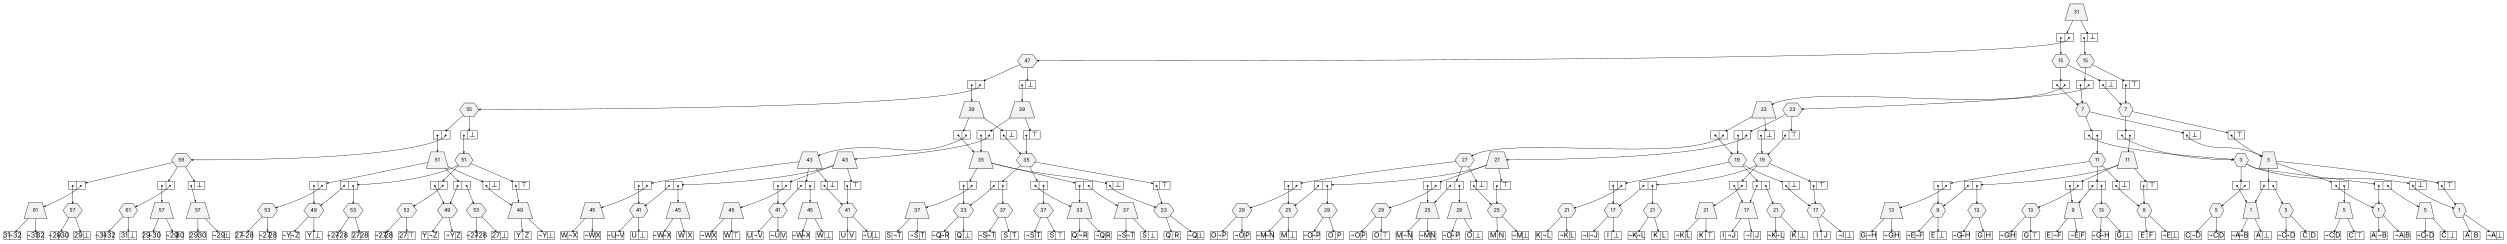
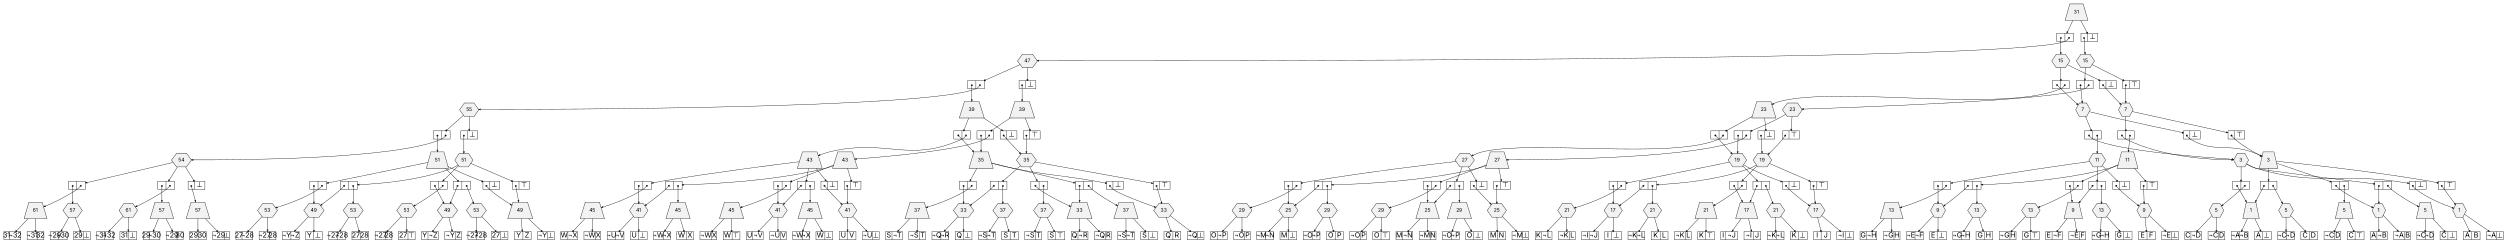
node "59": label "59" -> "54"
